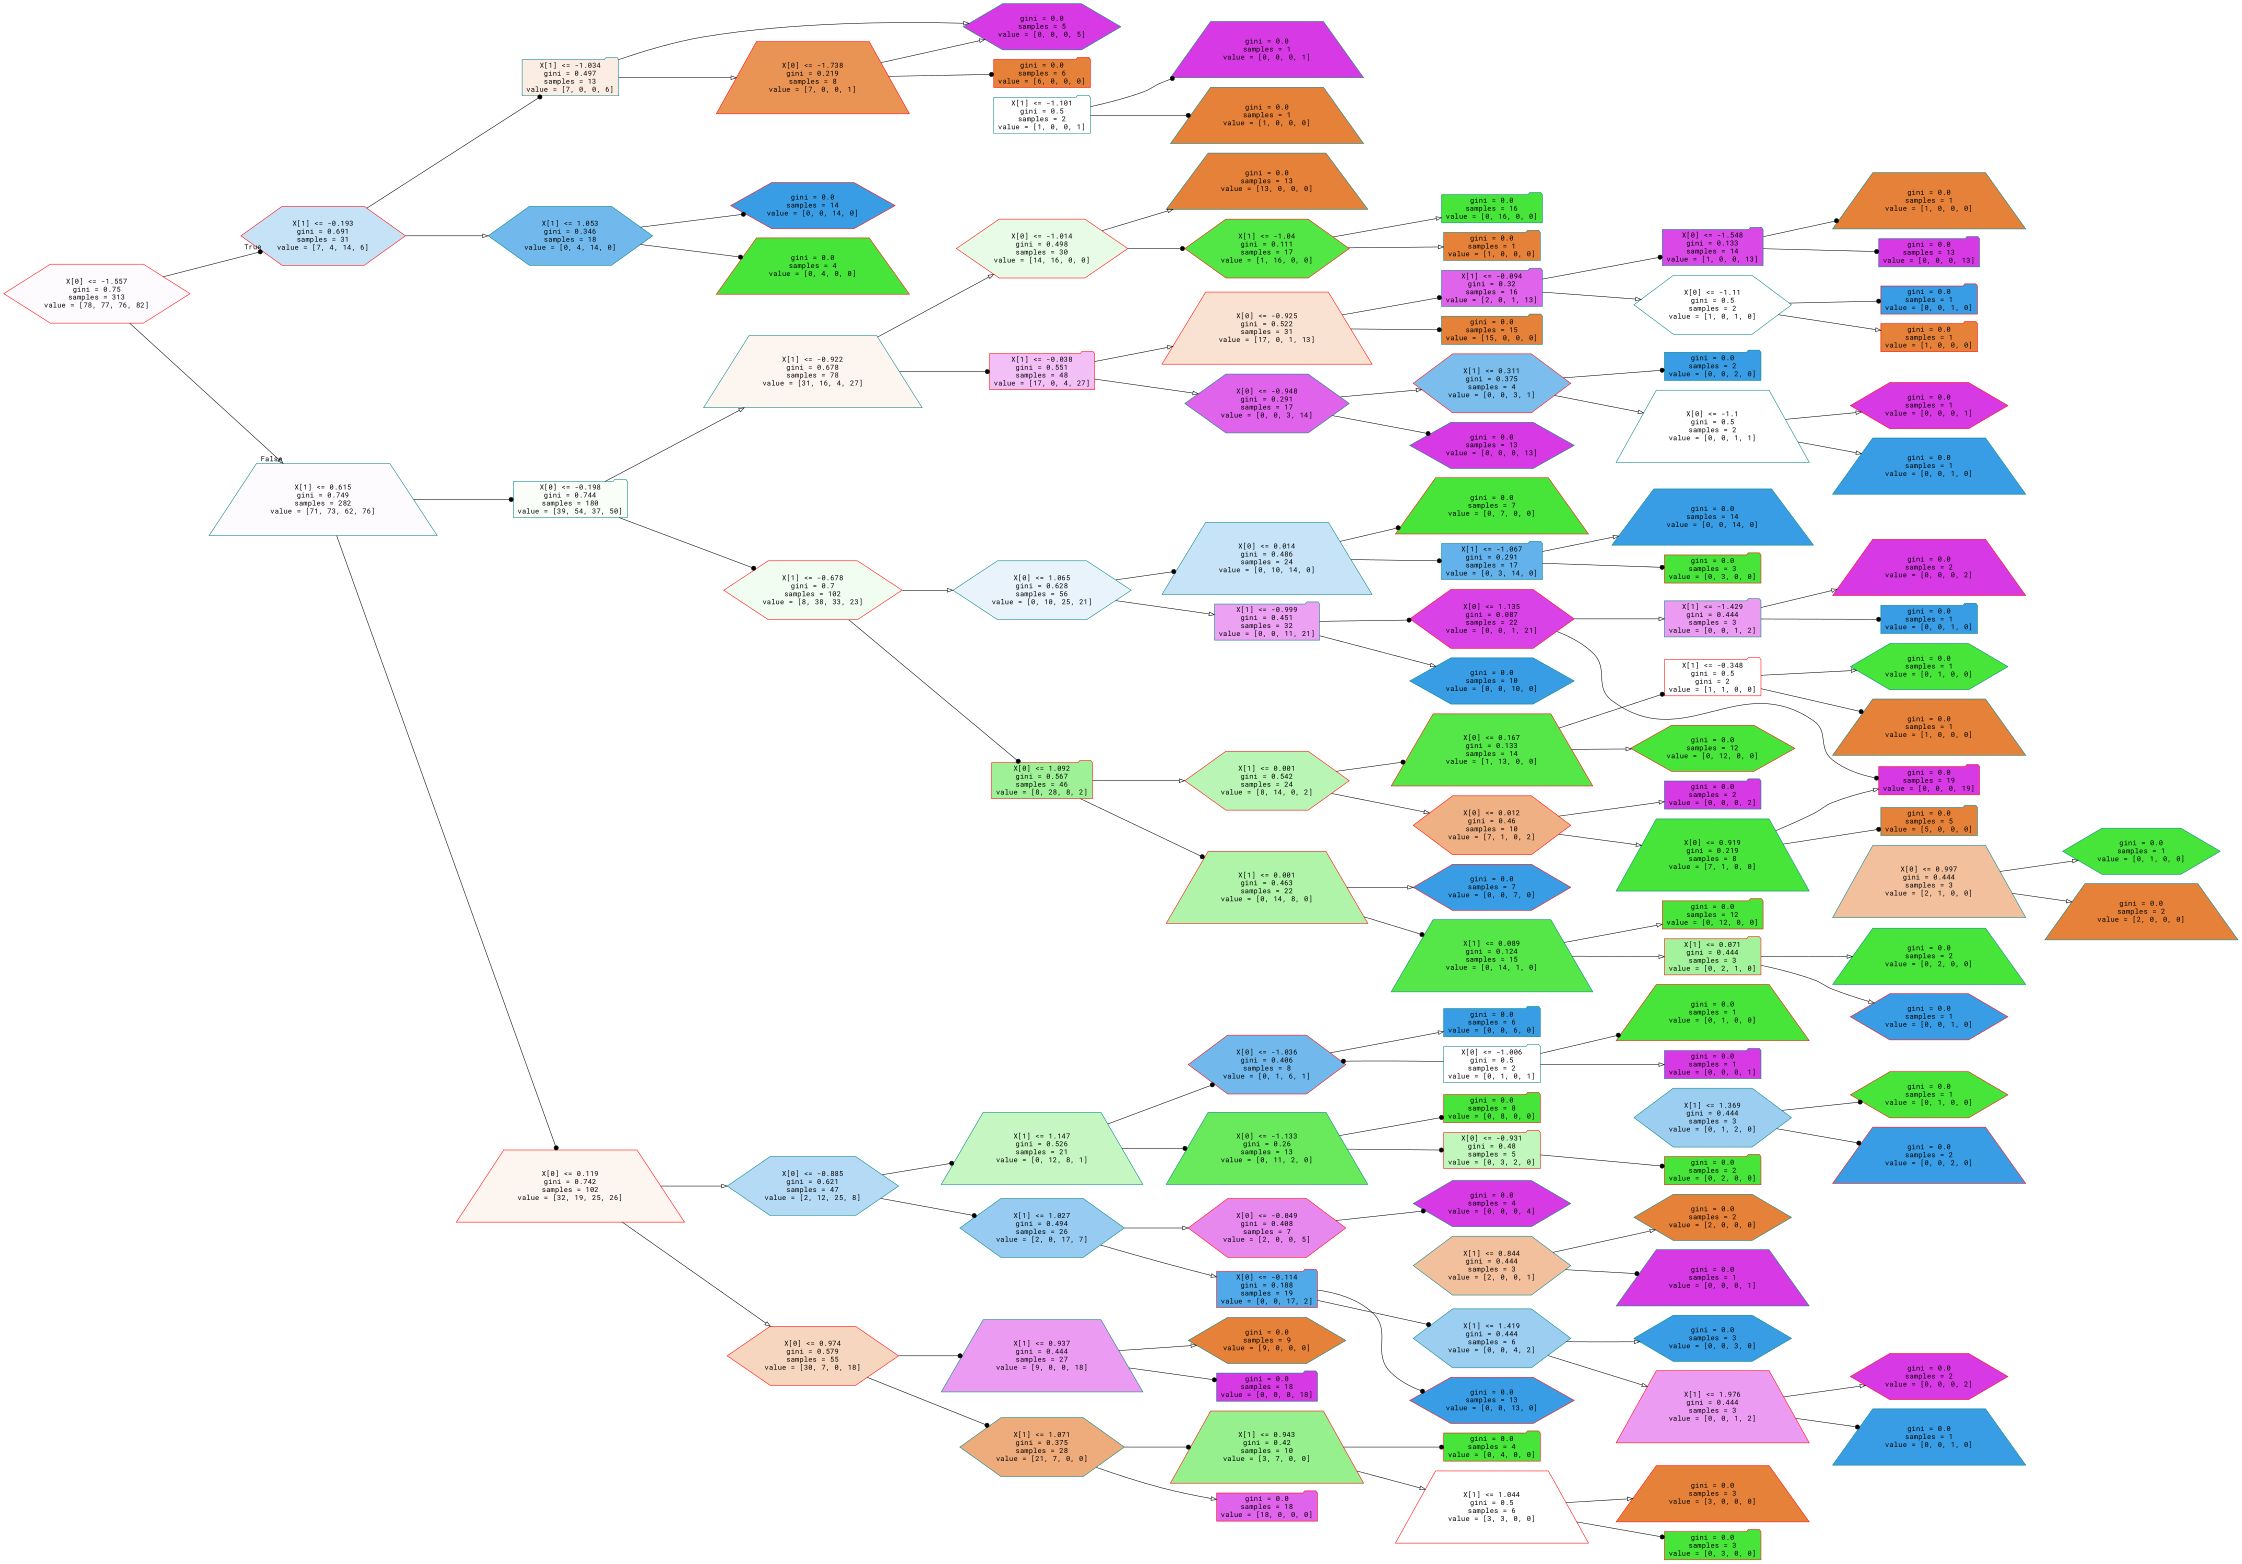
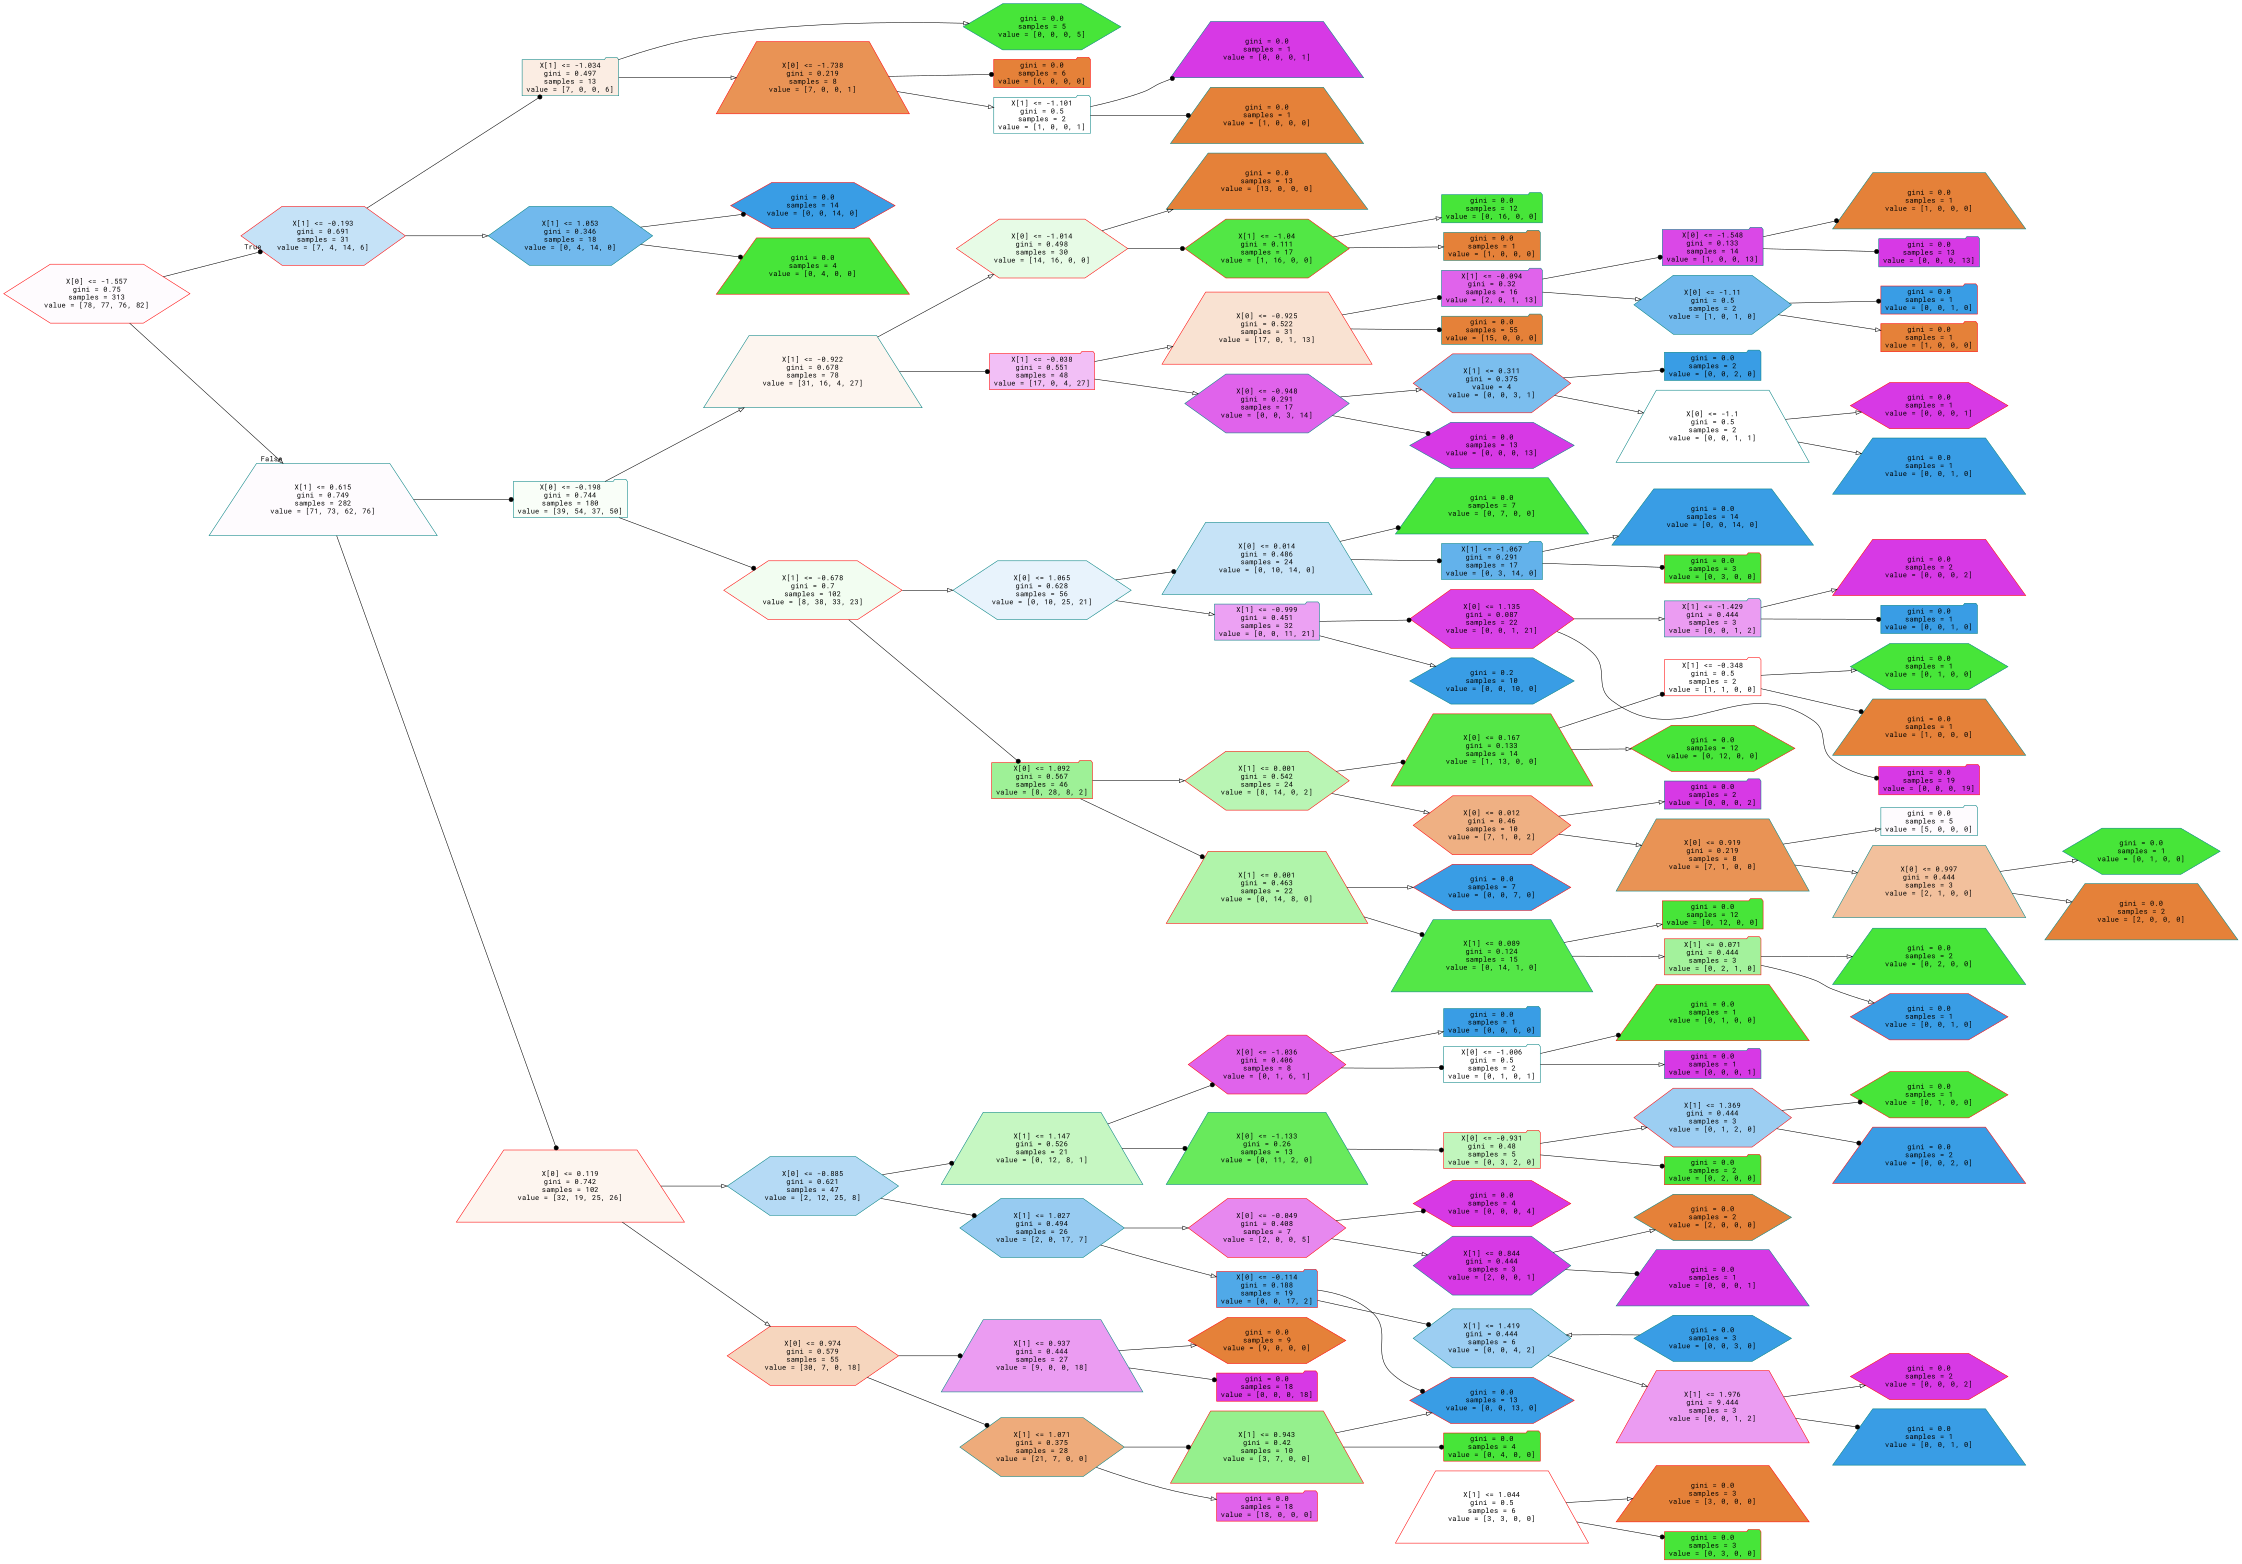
node "gini = 0.0 samples = 5 value = [0, 0, 0, 5]": fillcolor #d739e5ff -> #47e539ff
edge "X[0] <= -1.738 gini = 0.219 samples = 8 value = [7, 0, 0, 1]" -> "gini = 0.0 samples = 5 value = [0, 0, 0, 5]": now "X[0] <= -1.738 gini = 0.219 samples = 8 value = [7, 0, 0, 1]" -> "X[1] <= -1.101 gini = 0.5 samples = 2 value = [1, 0, 0, 1]"
node "gini = 0.0 samples = 16 value = [0, 16, 0, 0]": label "gini = 0.0 samples = 16 value = [0, 16, 0, 0]" -> "gini = 0.0 samples = 12 value = [0, 16, 0, 0]"
node "X[0] <= -1.11 gini = 0.5 samples = 2 value = [1, 0, 1, 0]": fillcolor #e5813900 -> #399de5b6
node "gini = 0.0 samples = 15 value = [15, 0, 0, 0]": label "gini = 0.0 samples = 15 value = [15, 0, 0, 0]" -> "gini = 0.0 samples = 55 value = [15, 0, 0, 0]"
node "X[1] <= 0.311 gini = 0.375 samples = 4 value = [0, 0, 3, 1]": label "X[1] <= 0.311 gini = 0.375 samples = 4 value = [0, 0, 3, 1]" -> "X[1] <= 0.311 gini = 0.375 value = 4 value = [0, 0, 3, 1]"
node "gini = 0.0 samples = 7 value = [0, 7, 0, 0]": color red -> teal
node "X[1] <= -0.348 gini = 0.5 gini = 2 value = [1, 1, 0, 0]": label "X[1] <= -0.348 gini = 0.5 gini = 2 value = [1, 1, 0, 0]" -> "X[1] <= -0.348 gini = 0.5 samples = 2 value = [1, 1, 0, 0]"
node "gini = 0.0 samples = 10 value = [0, 0, 10, 0]": label "gini = 0.0 samples = 10 value = [0, 0, 10, 0]" -> "gini = 0.2 samples = 10 value = [0, 0, 10, 0]"
edge "X[0] <= 0.919 gini = 0.219 samples = 8 value = [7, 1, 0, 0]" -> "gini = 0.0 samples = 19 value = [0, 0, 0, 19]": now "X[0] <= 0.919 gini = 0.219 samples = 8 value = [7, 1, 0, 0]" -> "X[0] <= 0.997 gini = 0.444 samples = 3 value = [2, 1, 0, 0]"
node "gini = 0.0 samples = 5 value = [5, 0, 0, 0]": fillcolor #e58139ff -> #d739e504
edge "X[0] <= 0.919 gini = 0.219 samples = 8 value = [7, 1, 0, 0]" -> "gini = 0.0 samples = 5 value = [5, 0, 0, 0]": arrowhead dot -> onormal
node "X[0] <= 0.919 gini = 0.219 samples = 8 value = [7, 1, 0, 0]": fillcolor #47e539ff -> #e58139db
node "gini = 0.0 samples = 6 value = [0, 0, 6, 0]": label "gini = 0.0 samples = 6 value = [0, 0, 6, 0]" -> "gini = 0.0 samples = 1 value = [0, 0, 6, 0]"
edge "X[0] <= -1.006 gini = 0.5 samples = 2 value = [0, 1, 0, 1]" -> "X[0] <= -1.036 gini = 0.406 samples = 8 value = [0, 1, 6, 1]": reversed
node "X[0] <= -1.036 gini = 0.406 samples = 8 value = [0, 1, 6, 1]": fillcolor #399de5b6 -> #d739e5c8
node "gini = 0.0 samples = 8 value = [0, 8, 0, 0]": removed
node "X[1] <= 1.369 gini = 0.444 samples = 3 value = [0, 1, 2, 0]": color teal -> red
edge "X[0] <= -0.931 gini = 0.48 samples = 5 value = [0, 3, 2, 0]" -> "X[1] <= 1.369 gini = 0.444 samples = 3 value = [0, 1, 2, 0]": added
node "gini = 0.0 samples = 4 value = [0, 0, 0, 4]": color teal -> red
edge "X[0] <= -0.049 gini = 0.408 samples = 7 value = [2, 0, 0, 5]" -> "X[1] <= 0.844 gini = 0.444 samples = 3 value = [2, 0, 0, 1]": added
node "X[1] <= 0.844 gini = 0.444 samples = 3 value = [2, 0, 0, 1]": fillcolor #e581397f -> #d739e5ff
node "gini = 0.0 samples = 9 value = [9, 0, 0, 0]": color teal -> red
edge "X[1] <= 1.419 gini = 0.444 samples = 6 value = [0, 0, 4, 2]" -> "gini = 0.0 samples = 3 value = [0, 0, 3, 0]": reversed
node "gini = 0.0 samples = 18 value = [0, 0, 0, 18]": color teal -> red
node "X[1] <= 1.976 gini = 0.444 samples = 3 value = [0, 0, 1, 2]": label "X[1] <= 1.976 gini = 0.444 samples = 3 value = [0, 0, 1, 2]" -> "X[1] <= 1.976 gini = 9.444 samples = 3 value = [0, 0, 1, 2]"
edge "X[1] <= 0.943 gini = 0.42 samples = 10 value = [3, 7, 0, 0]" -> "X[1] <= 1.044 gini = 0.5 samples = 6 value = [3, 3, 0, 0]": now "X[1] <= 0.943 gini = 0.42 samples = 10 value = [3, 7, 0, 0]" -> "gini = 0.0 samples = 13 value = [0, 0, 13, 0]"
